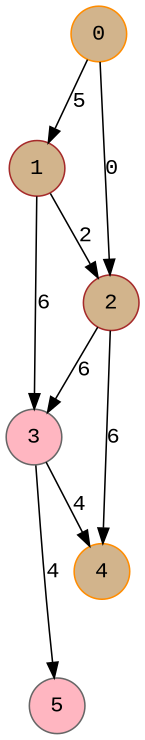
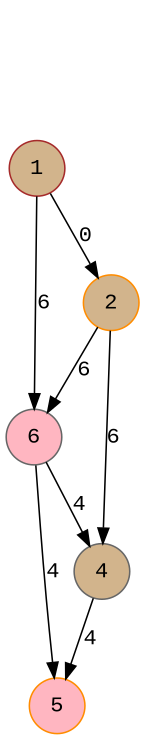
node "0": removed
edge "1" -> "2": label "2" -> "0"
node "2": color brown -> darkorange
node "3": label "3" -> "6"
node "4": color darkorange -> gray40
edge "4" -> "5": added, label "4"
node "5": color gray40 -> darkorange
